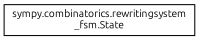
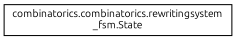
node "sympy.combinatorics.rewritingsystem _fsm.State": label "sympy.combinatorics.rewritingsystem _fsm.State" -> "combinatorics.combinatorics.rewritingsystem _fsm.State"
